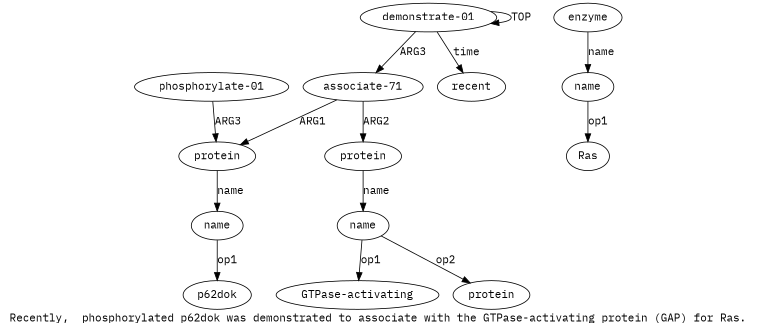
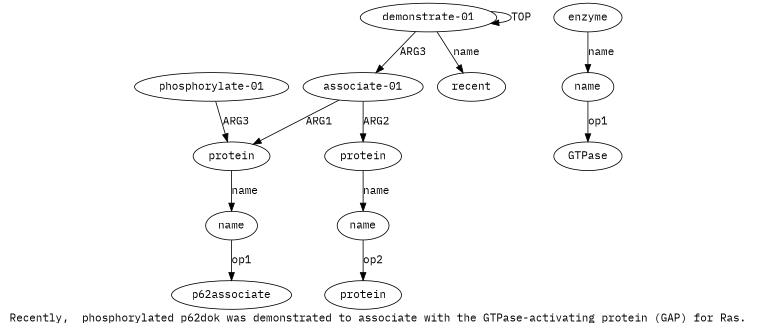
edge "demonstrate-01" -> "recent": label "time" -> "name"
node "associate-71": label "associate-71" -> "associate-01"
node "Ras": label "Ras" -> "GTPase"
node "p62dok": label "p62dok" -> "p62associate"
node "GTPase-activating": removed
